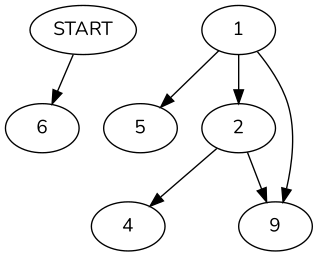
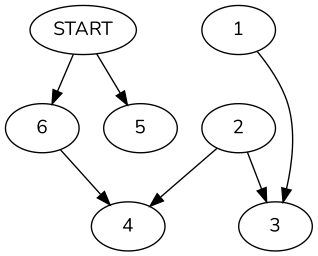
edge "1" -> "2": removed
edge "1" -> "5": now "START" -> "5"
edge "6" -> "4": added
node "9": label "9" -> "3"
